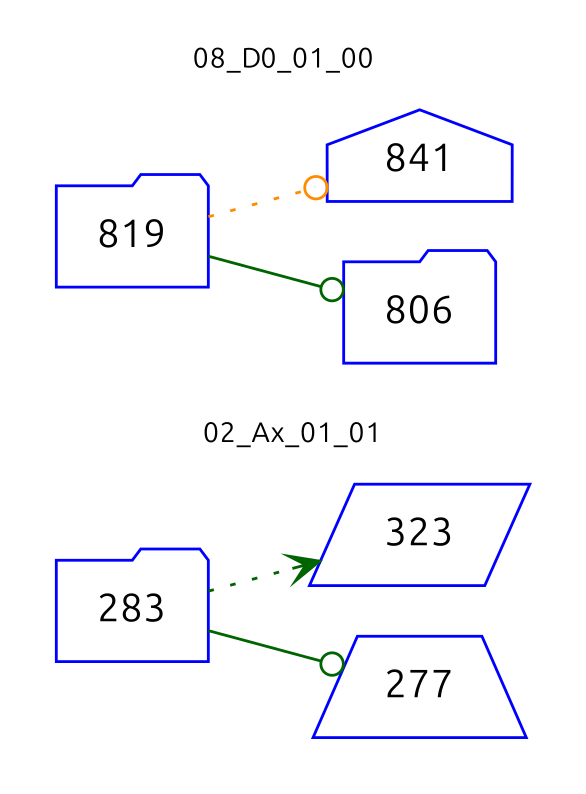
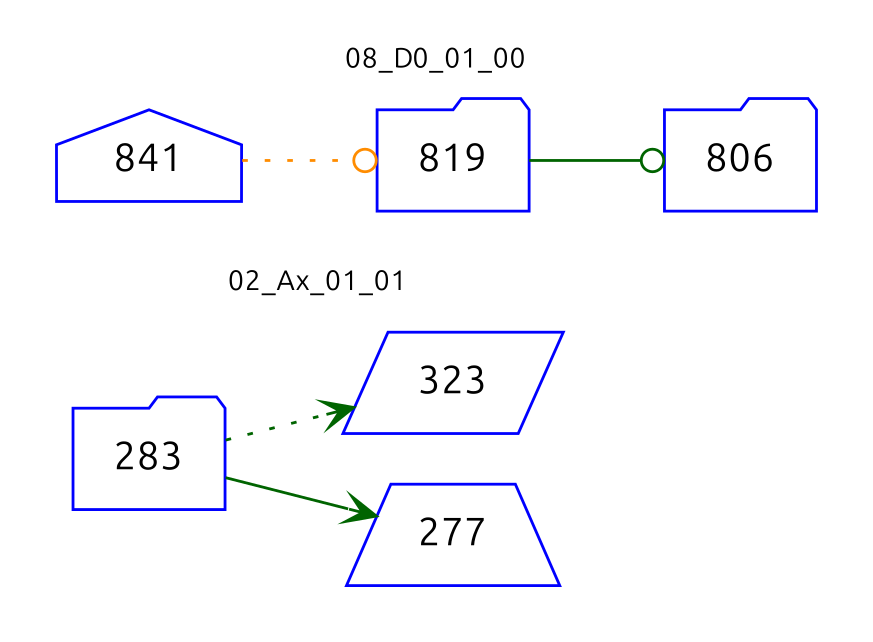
edge "819" -> "841": reversed
edge "283" -> "277": arrowhead odot -> vee
